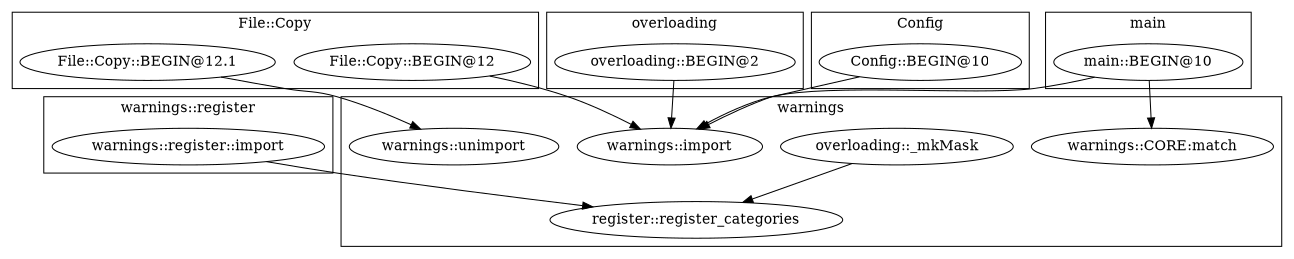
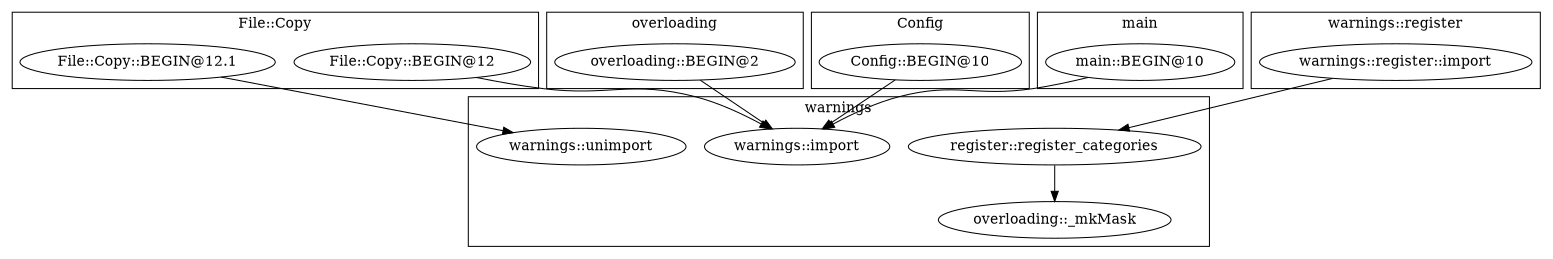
node "warnings::CORE:match": removed
edge "overloading::_mkMask" -> "register::register_categories": reversed
